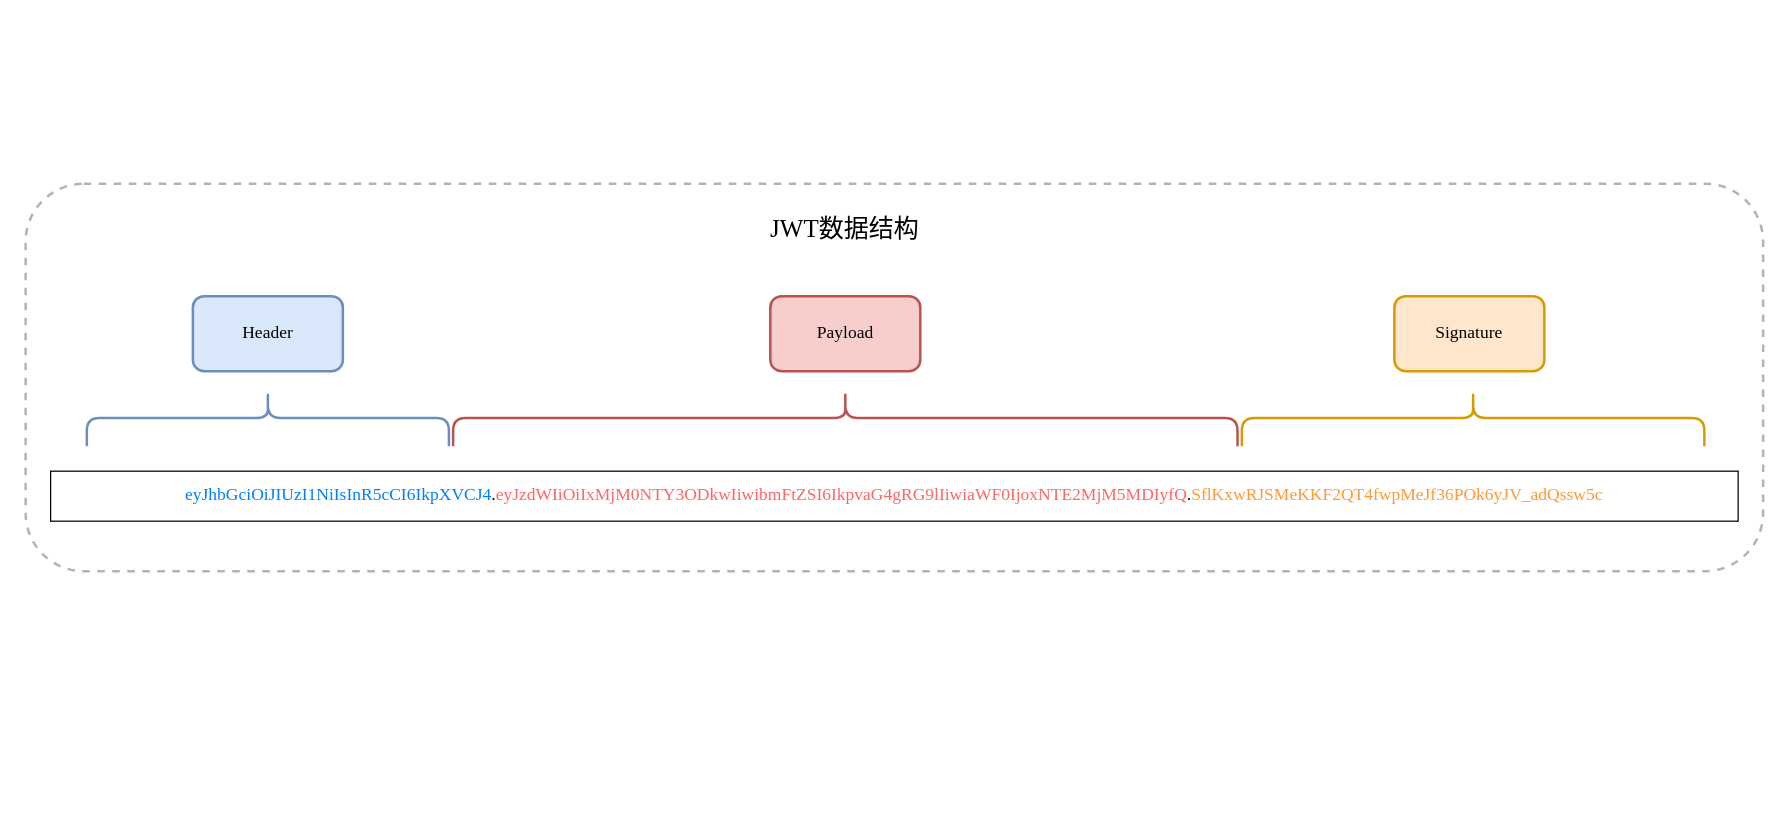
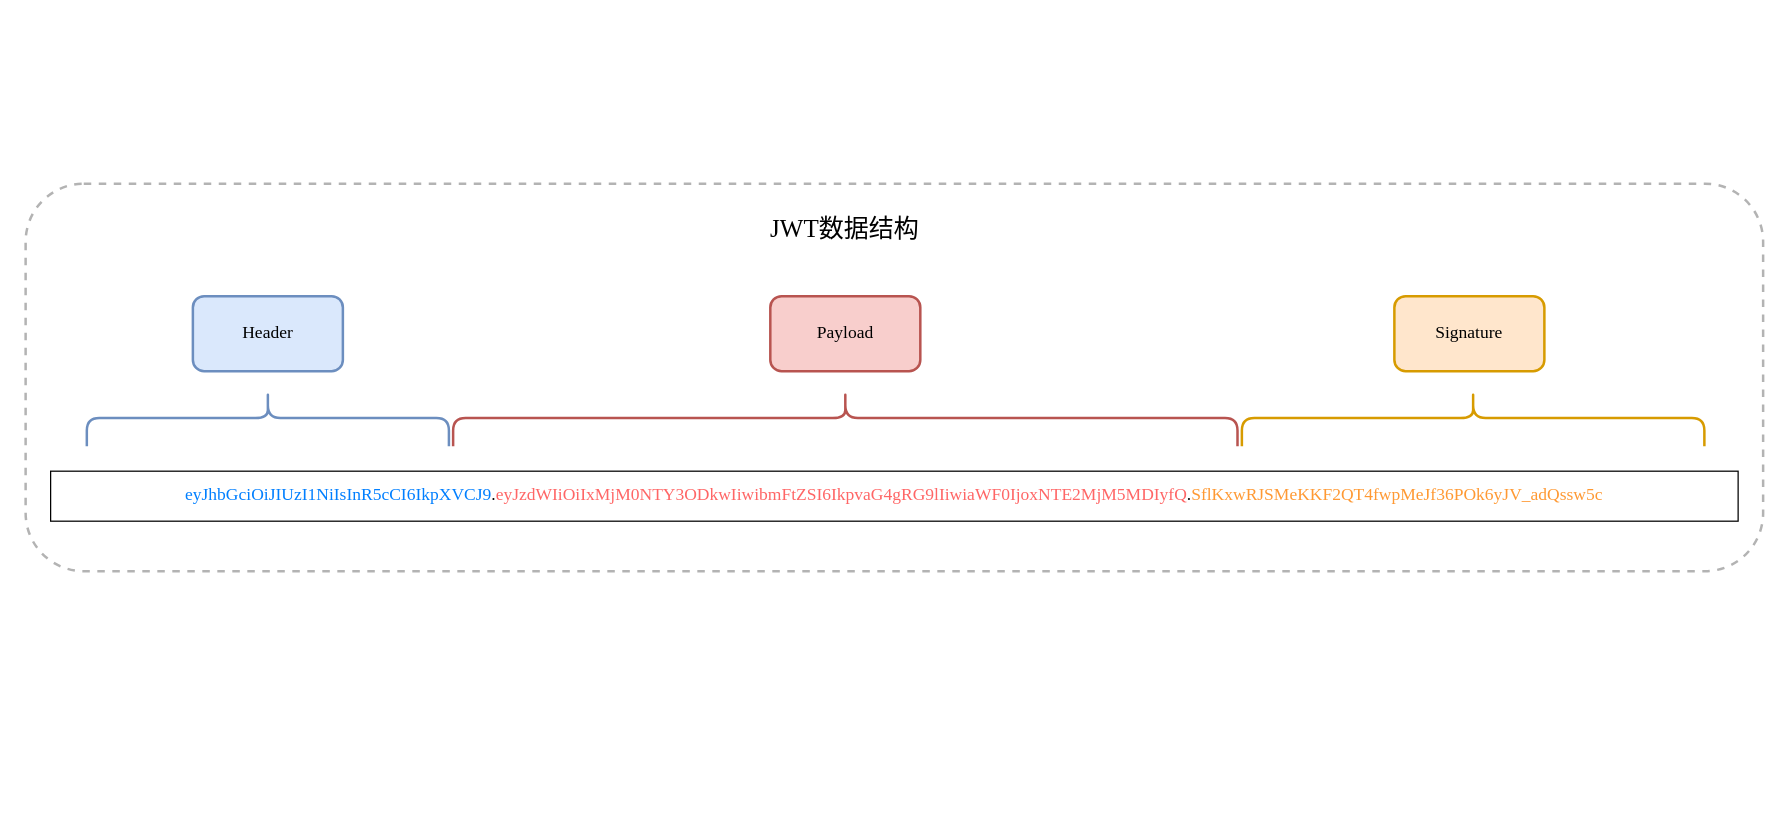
node "eyJhbGciOiJIUzI1NiIsInR5cCI6IkpXVCJ4.eyJzdWIiOiIxMjM0NTY3ODkwIiwibmFtZSI6IkpvaG4gRG9lIiwiaWF0IjoxNTE2MjM5MDIyfQ.SflKxwRJSMeKKF2QT4fwpMeJf36POk6yJV_adQssw5c": label "eyJhbGciOiJIUzI1NiIsInR5cCI6IkpXVCJ4.eyJzdWIiOiIxMjM0NTY3ODkwIiwibmFtZSI6IkpvaG4gRG9lIiwiaWF0IjoxNTE2MjM5MDIyfQ.SflKxwRJSMeKKF2QT4fwpMeJf36POk6yJV_adQssw5c" -> "eyJhbGciOiJIUzI1NiIsInR5cCI6IkpXVCJ9.eyJzdWIiOiIxMjM0NTY3ODkwIiwibmFtZSI6IkpvaG4gRG9lIiwiaWF0IjoxNTE2MjM5MDIyfQ.SflKxwRJSMeKKF2QT4fwpMeJf36POk6yJV_adQssw5c"
